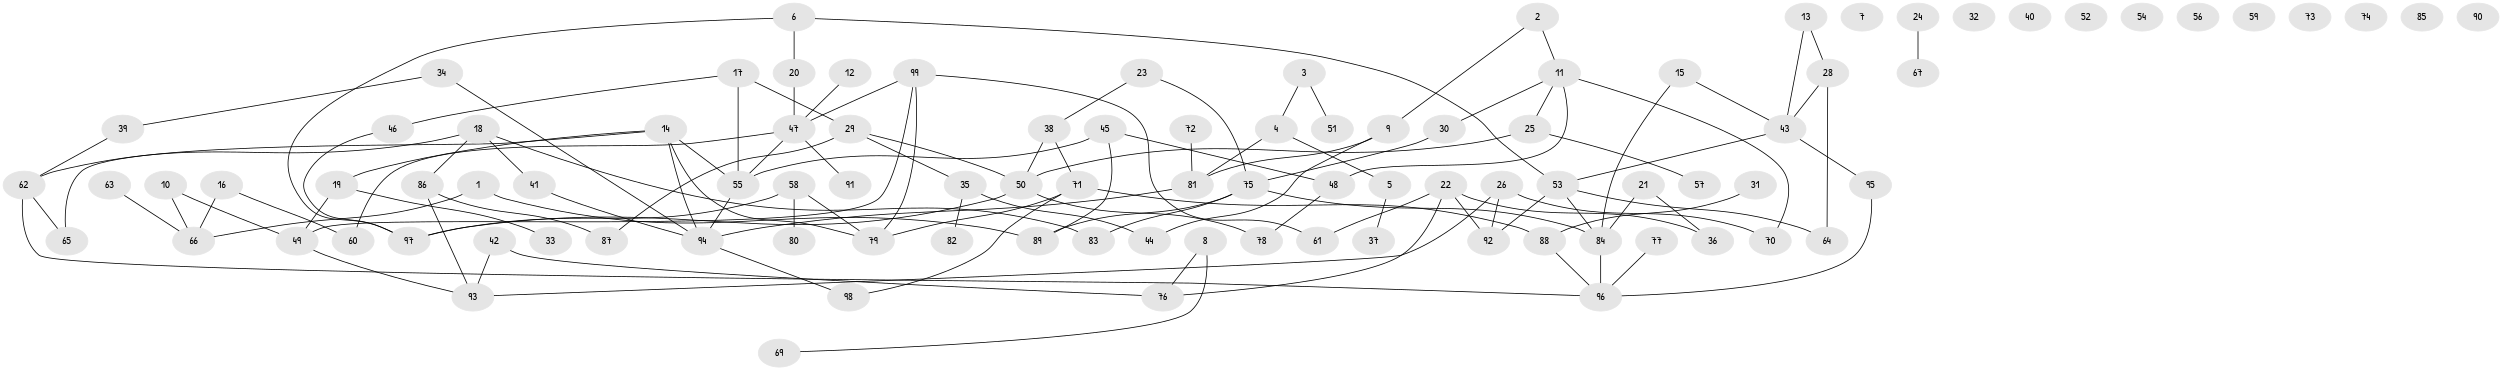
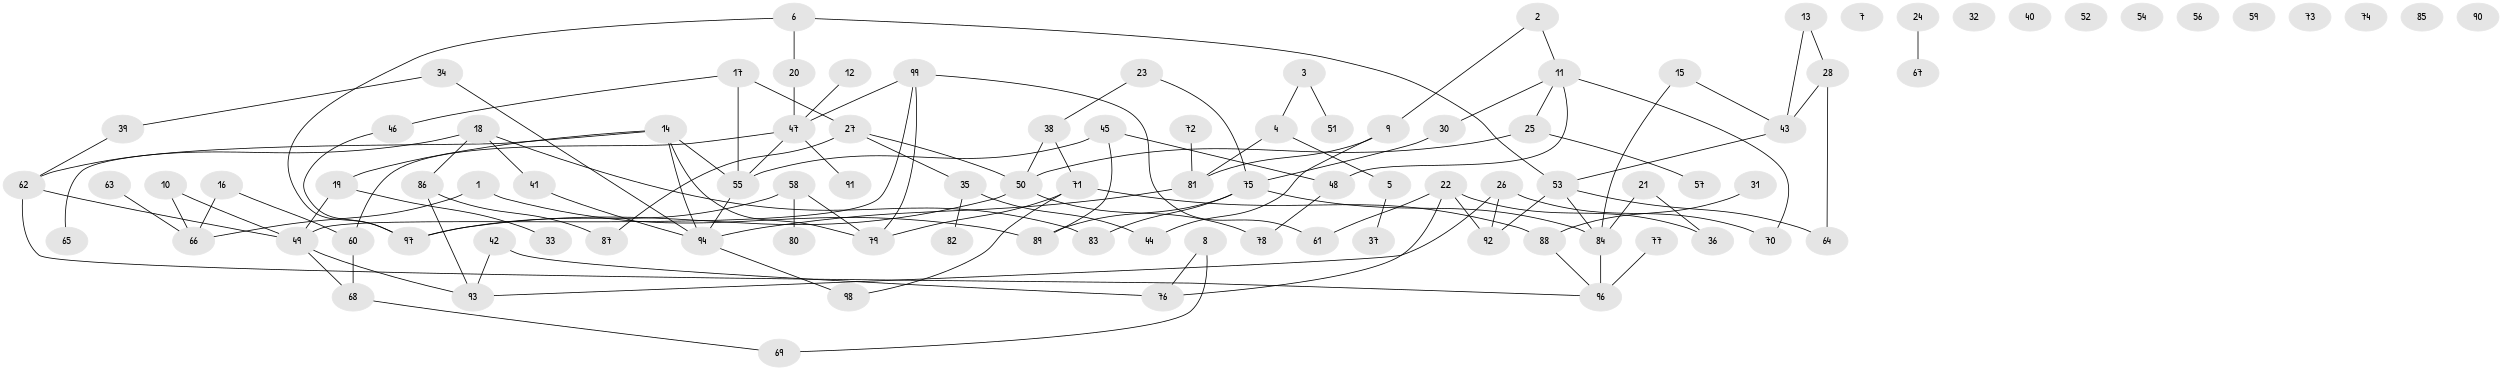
node "29": label "29" -> "27"
node "95": removed
edge "62" -- "65": now "62" -- "49"
node "68": added
